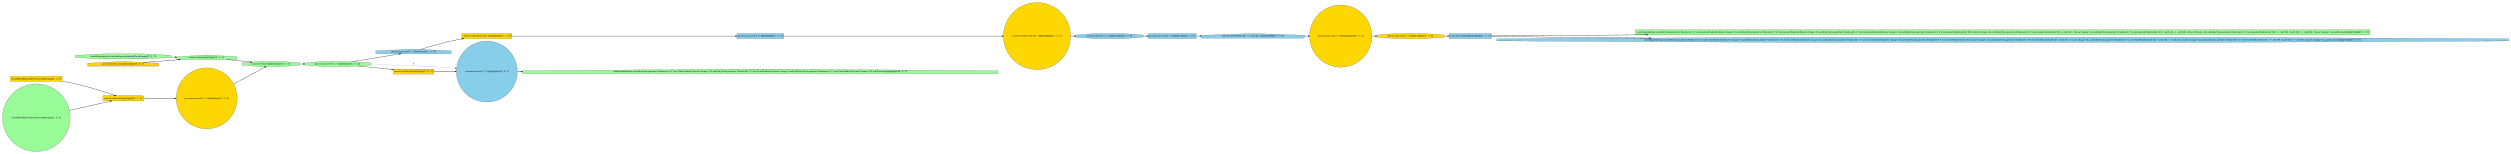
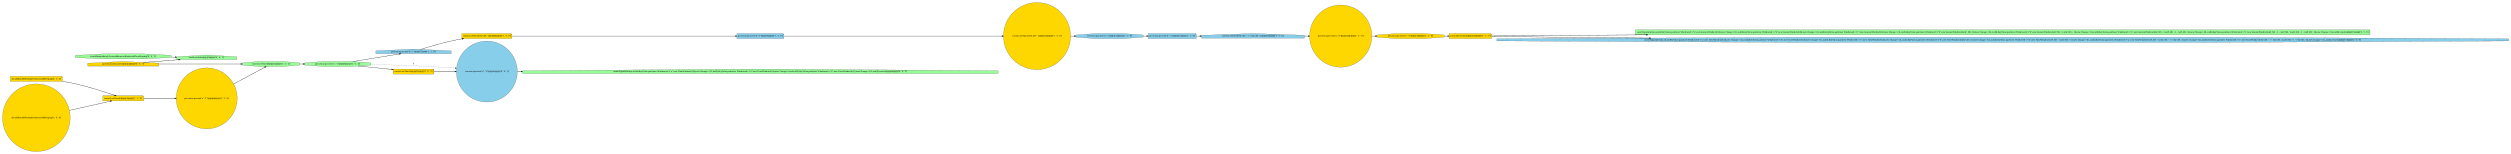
node "sessionStore.flush()@@@16@@@['1', '1', '0']": fillcolor skyblue -> gold
edge "initStore(false)@@@3@@@['0', '0', '1']" -> "context.setTime(0)@@@5@@@['1', '1', '1']": now "processor.init(context)@@@4@@@['0', '0', '1']" -> "context.setTime(0)@@@5@@@['1', '1', '1']"
node "shouldHandleMultipleSessionsAndMerging['1', '0', '0']": fillcolor palegreen -> gold
